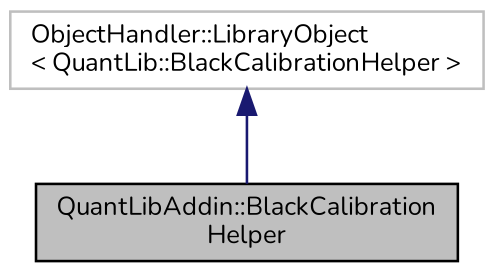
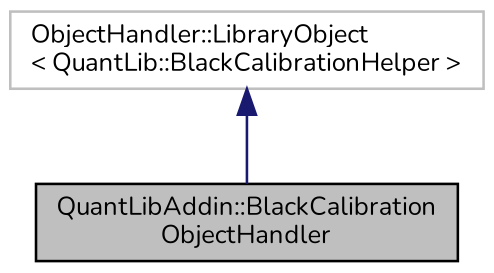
node "QuantLibAddin::BlackCalibration Helper": label "QuantLibAddin::BlackCalibration Helper" -> "QuantLibAddin::BlackCalibration ObjectHandler"
